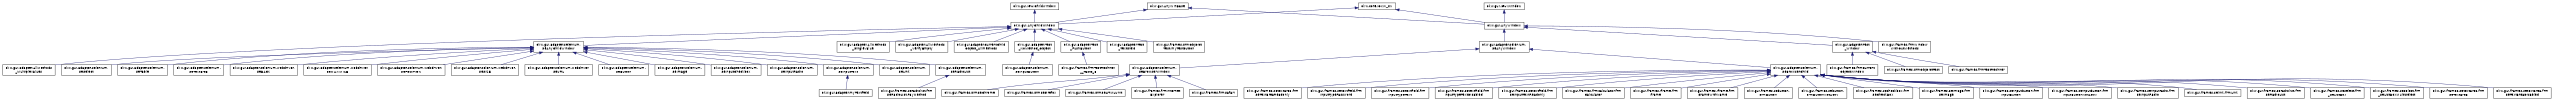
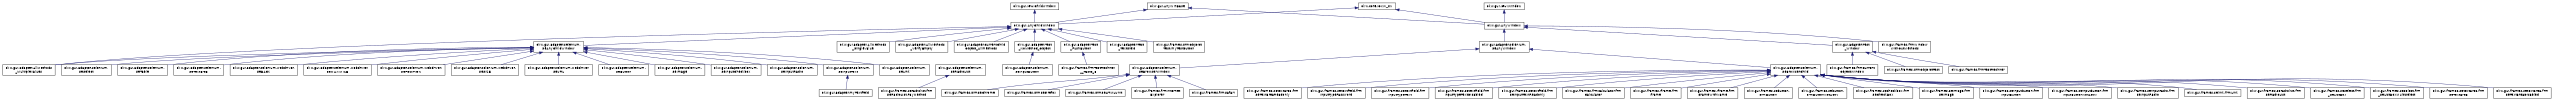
edge "okw.gui.adapter.selenium. SeRadioList" -> "okw.gui.adapter.selenium. SeAnyChildWindow": now "okw.gui.adapter.AllMethods _MultipleValues" -> "okw.gui.adapter.selenium. SeAnyChildWindow"
